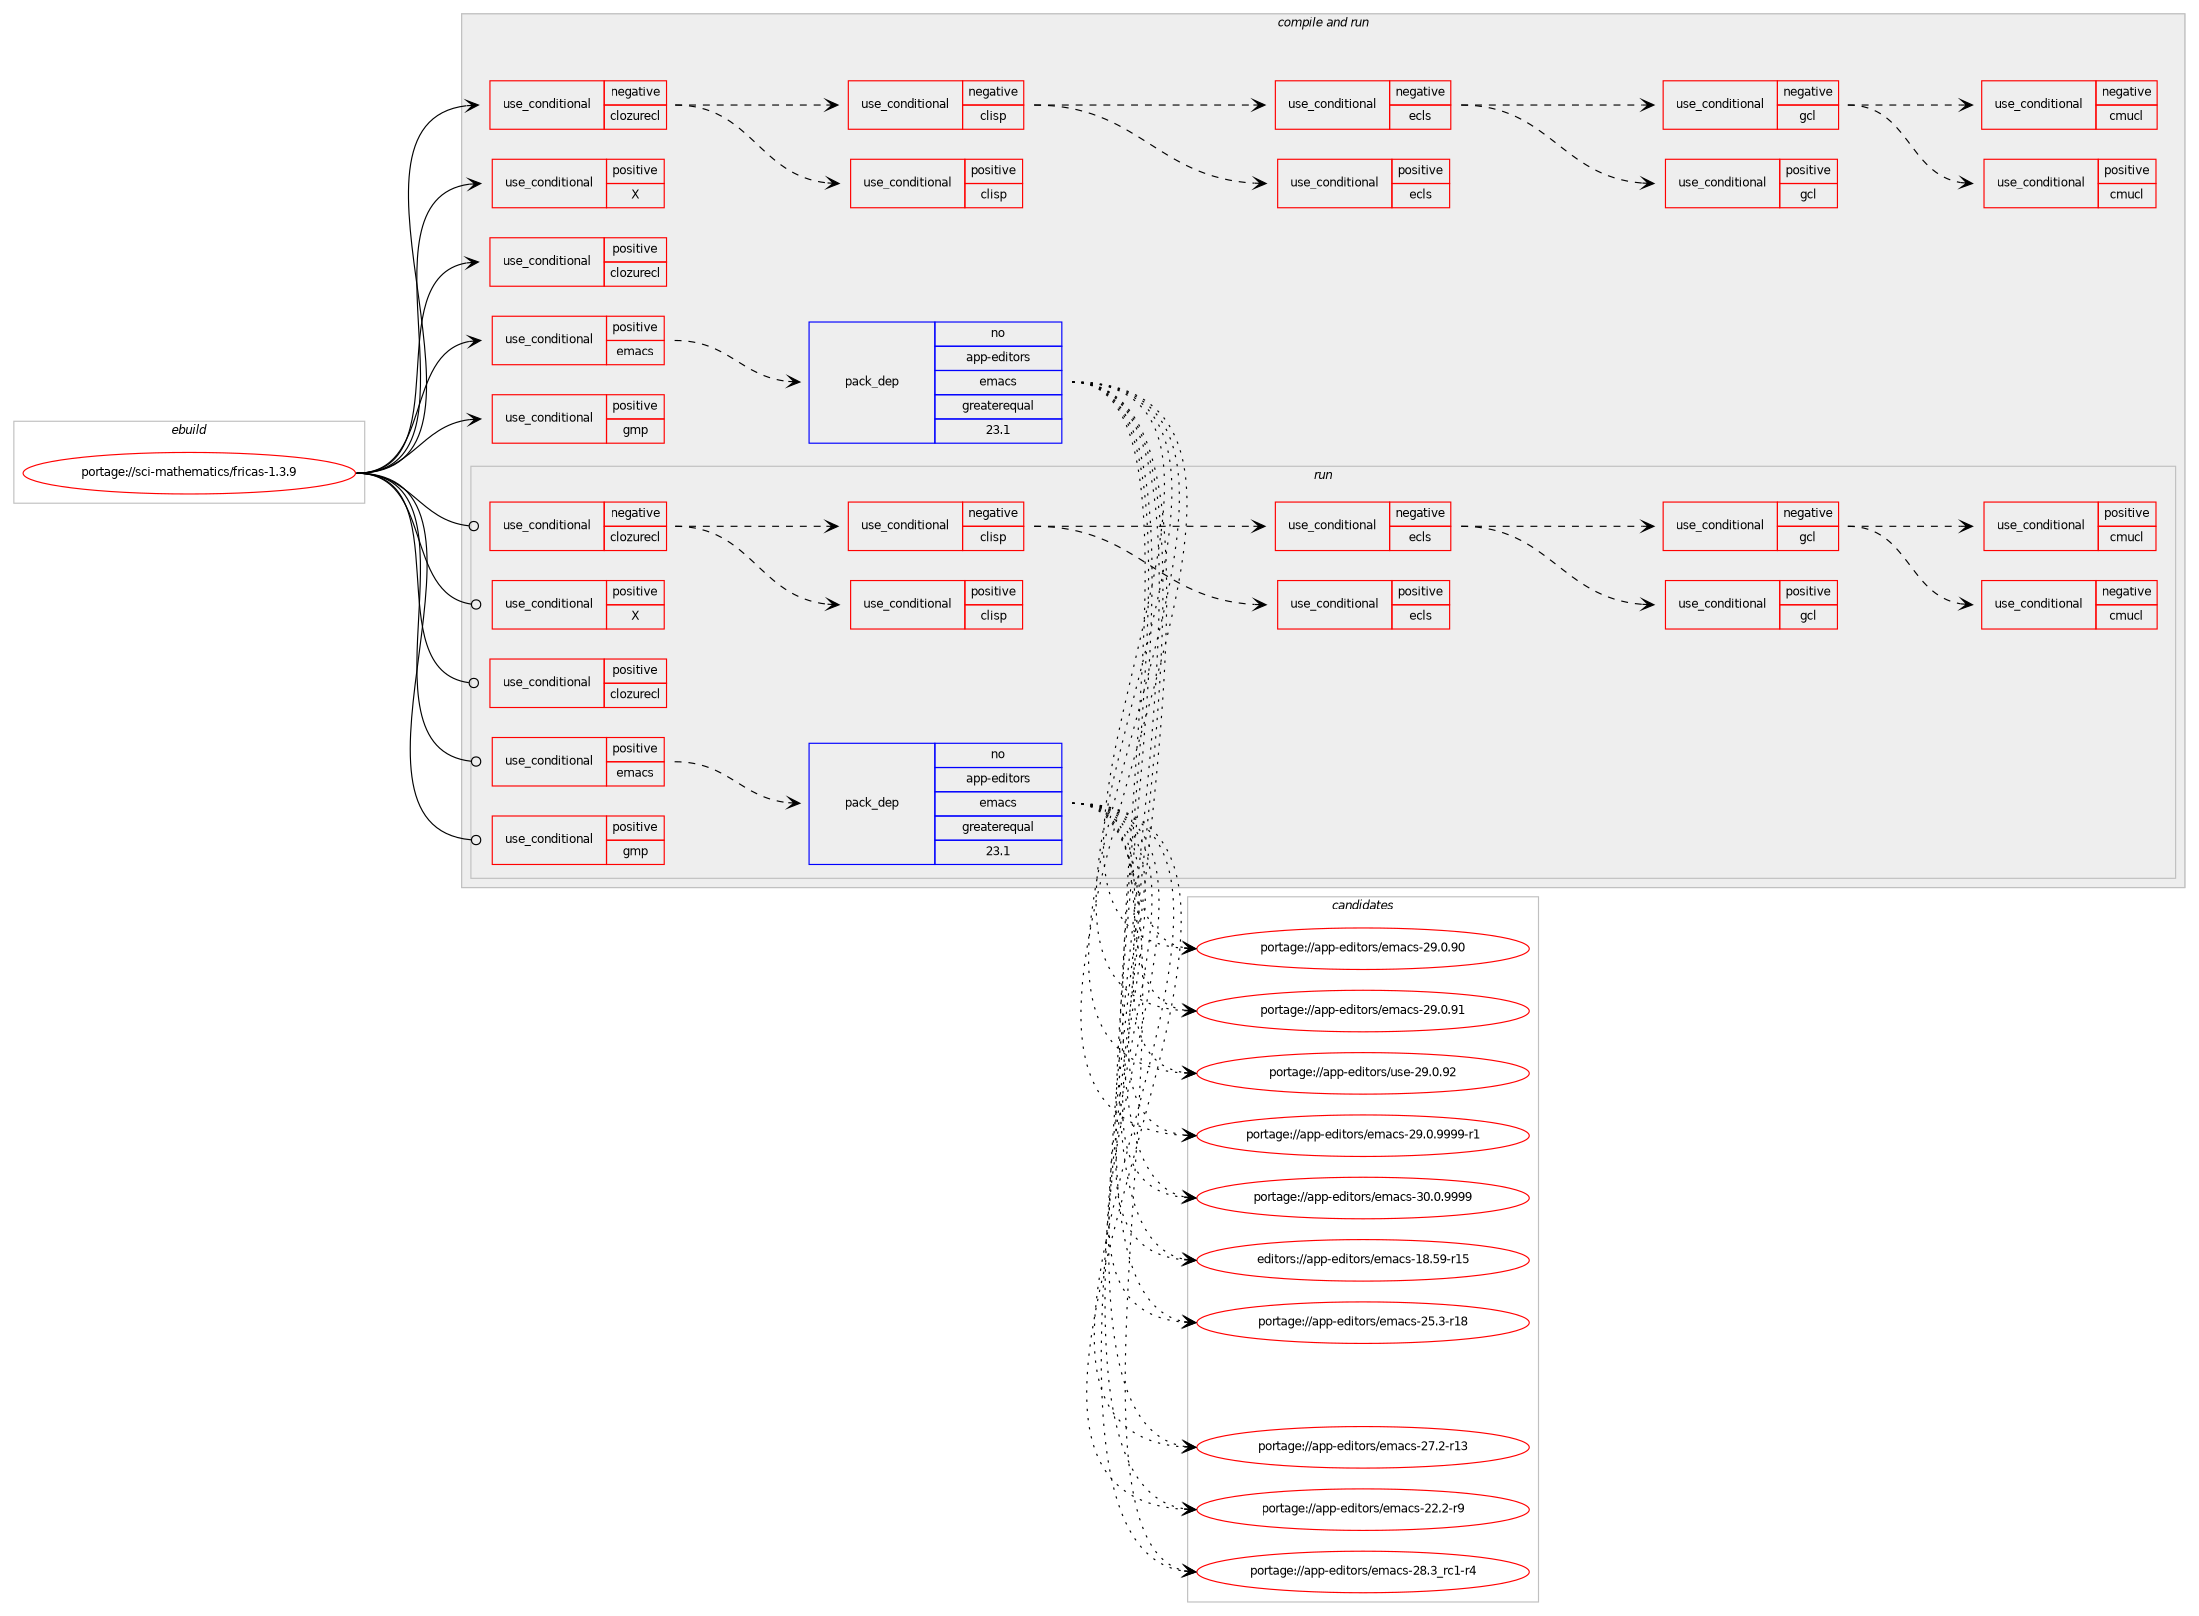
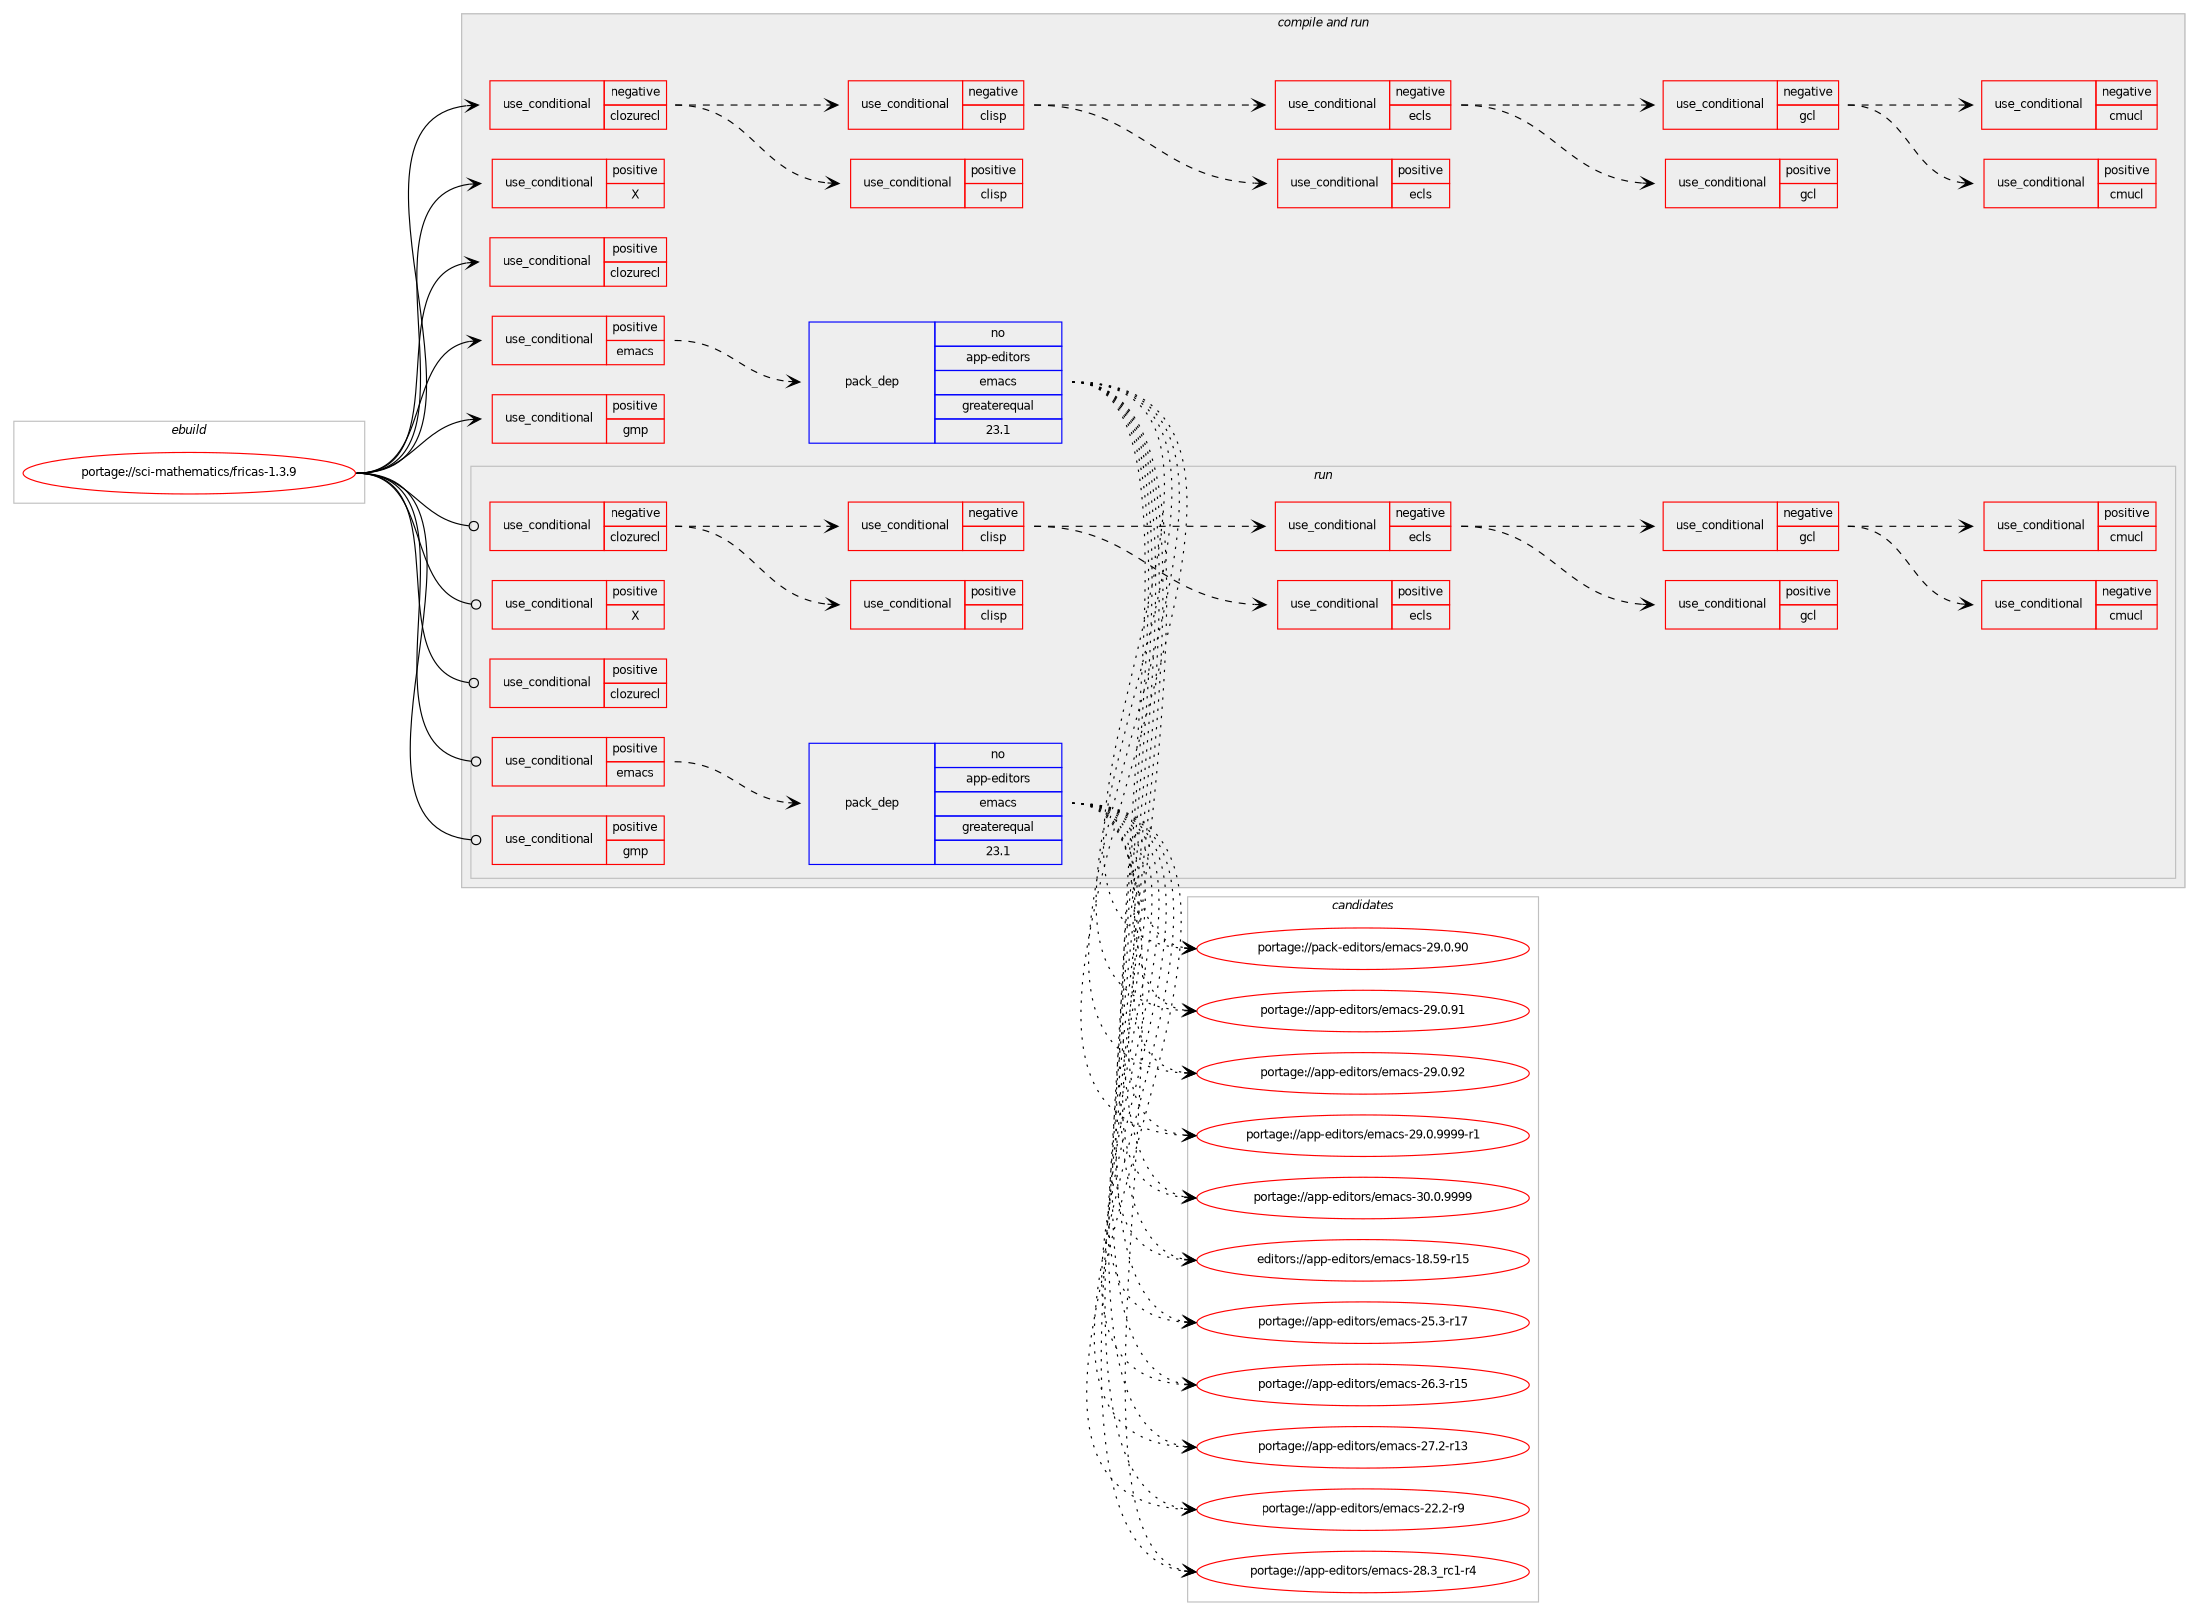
node "portage://app-editors/emacs-29.0.90": label "portage://app-editors/emacs-29.0.90" -> "portage://pack-editors/emacs-29.0.90"
node "portage://app-editors/use-29.0.92": label "portage://app-editors/use-29.0.92" -> "portage://app-editors/emacs-29.0.92"
node "portage://app-editors/emacs-25.3-r18": label "portage://app-editors/emacs-25.3-r18" -> "portage://app-editors/emacs-25.3-r17"
node "portage://app-editors/emacs-26.3-r15": added
